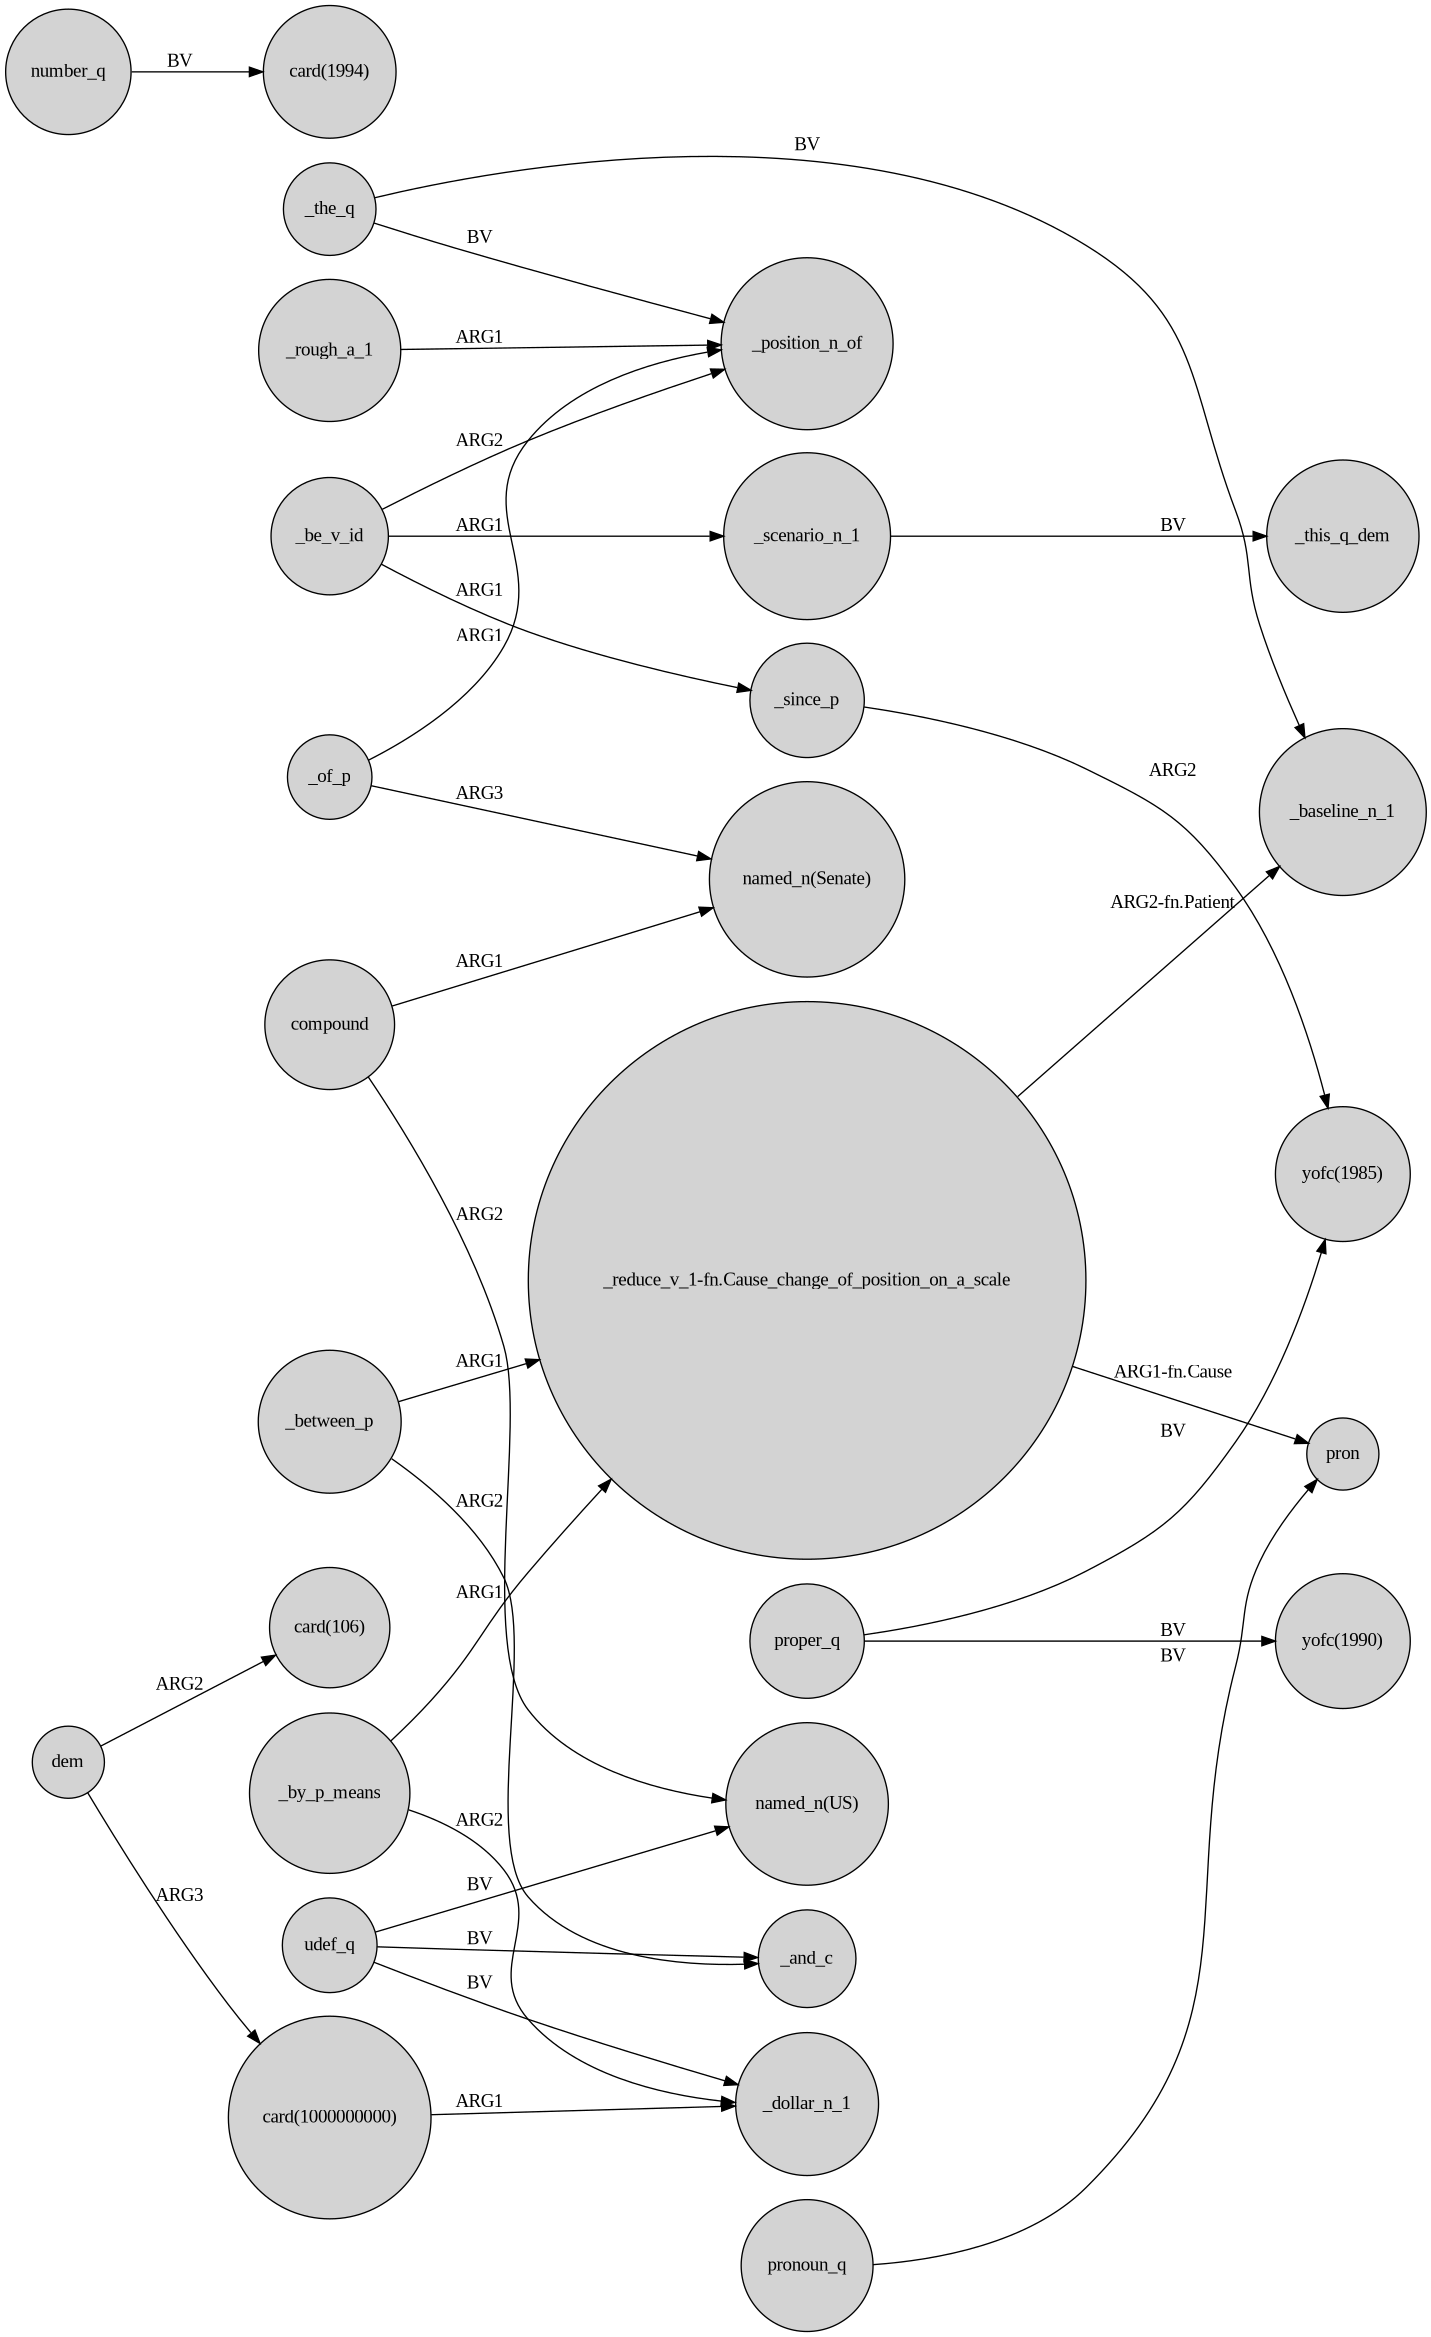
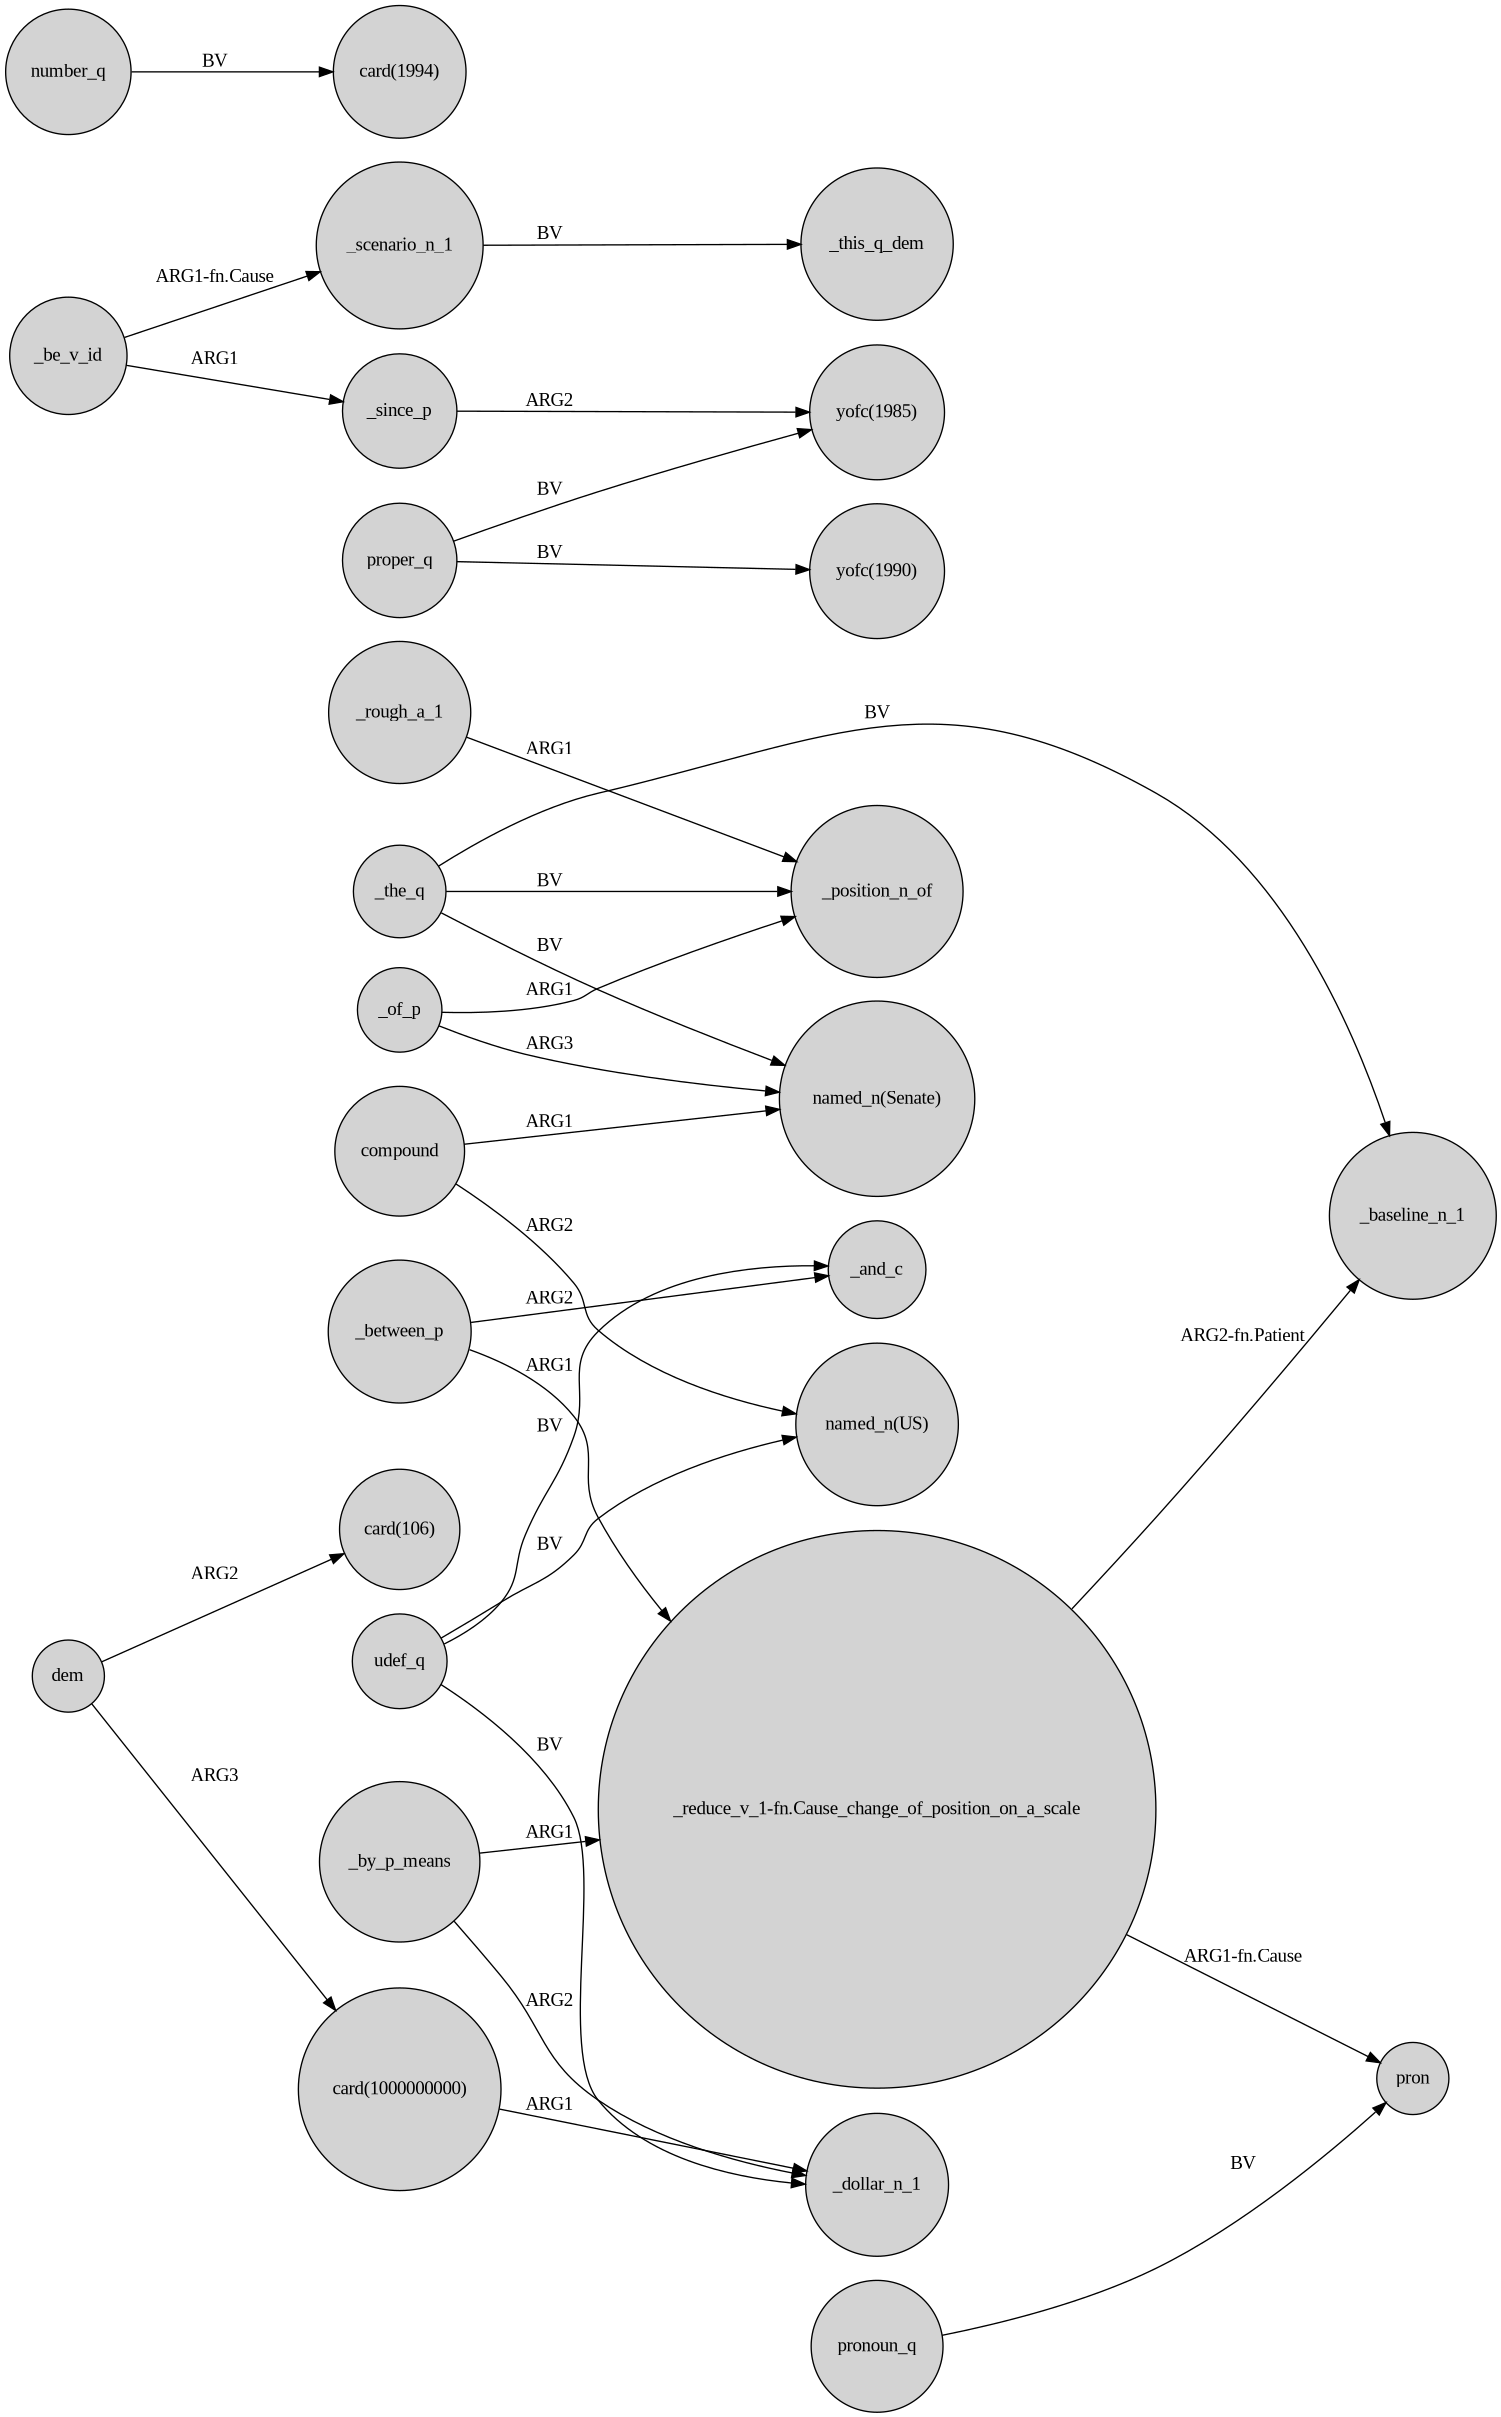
edge "_be_v_id" -> "_position_n_of": removed, label "ARG2"
edge "_be_v_id" -> "_scenario_n_1": label "ARG1" -> "ARG1-fn.Cause"
edge "_the_q" -> "named_n(Senate)": added, label "BV"
